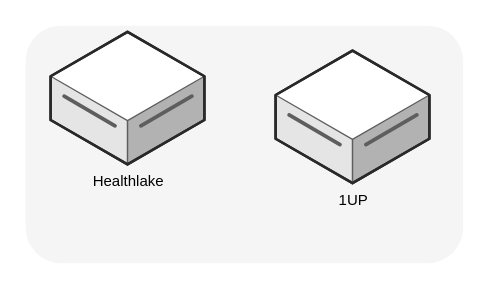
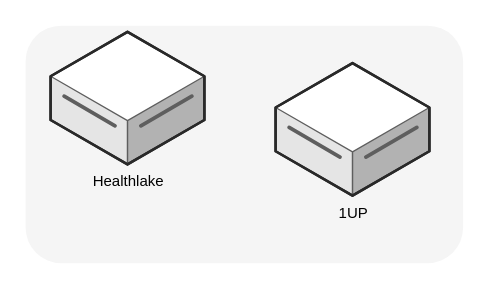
node "1UP": moved (353, 117) -> (353, 129)
